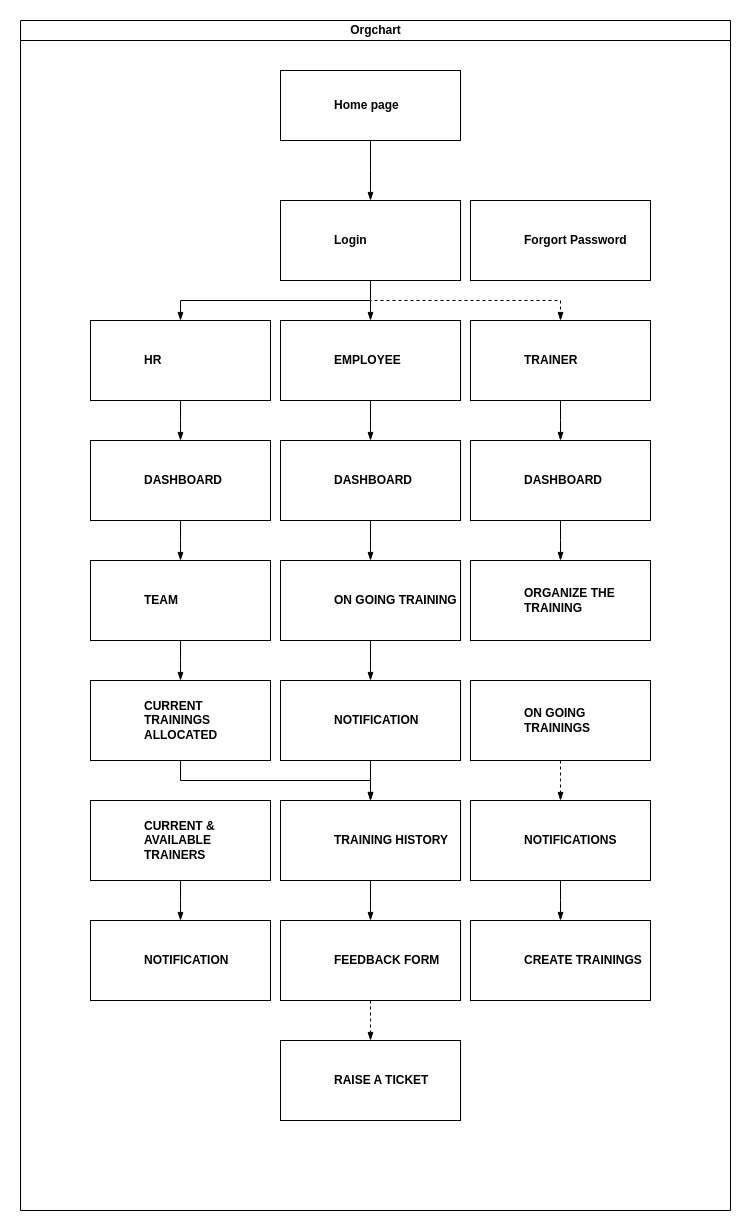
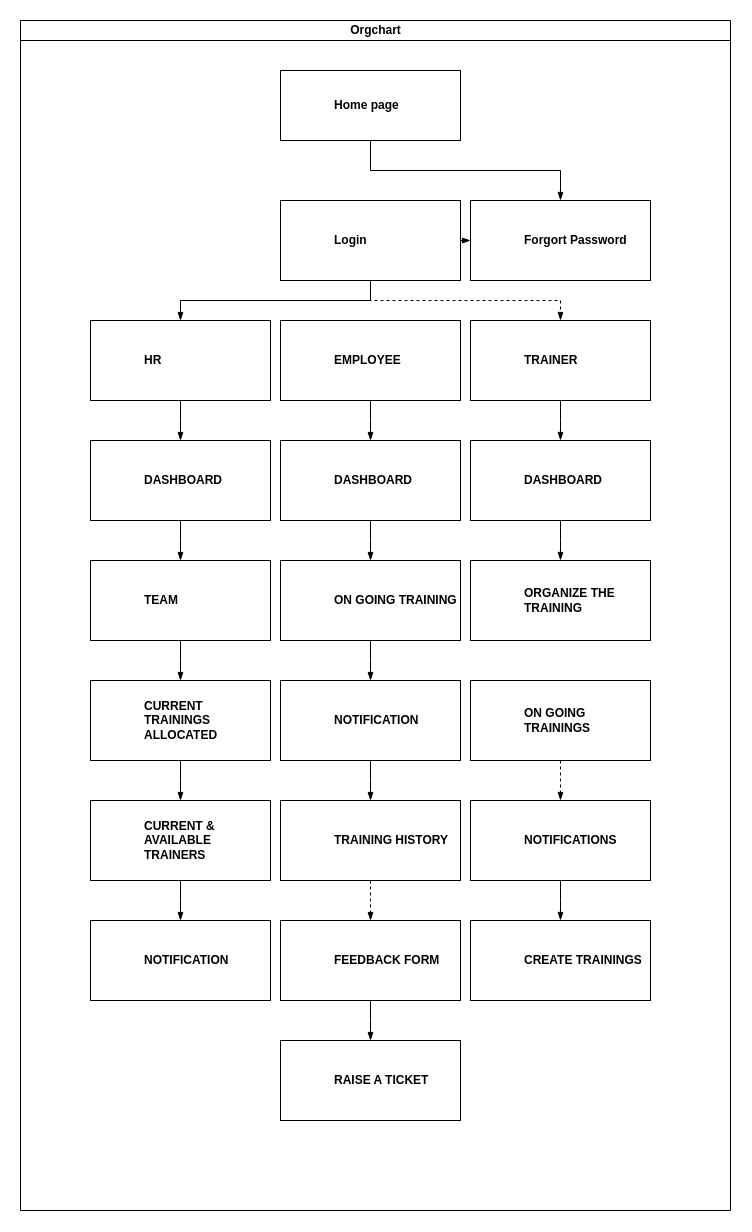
edge "Home page" -> "Forgort Password": added
edge "Home page" -> "Login": removed
edge "Login" -> "EMPLOYEE": now "Login" -> "Forgort Password"
edge "CURRENT TRAININGS ALLOCATED" -> "TRAINING HISTORY": now "CURRENT TRAININGS ALLOCATED" -> "CURRENT & AVAILABLE TRAINERS"
edge "TRAINING HISTORY" -> "FEEDBACK FORM": style solid -> dashed
edge "FEEDBACK FORM" -> "RAISE A TICKET": style dashed -> solid
